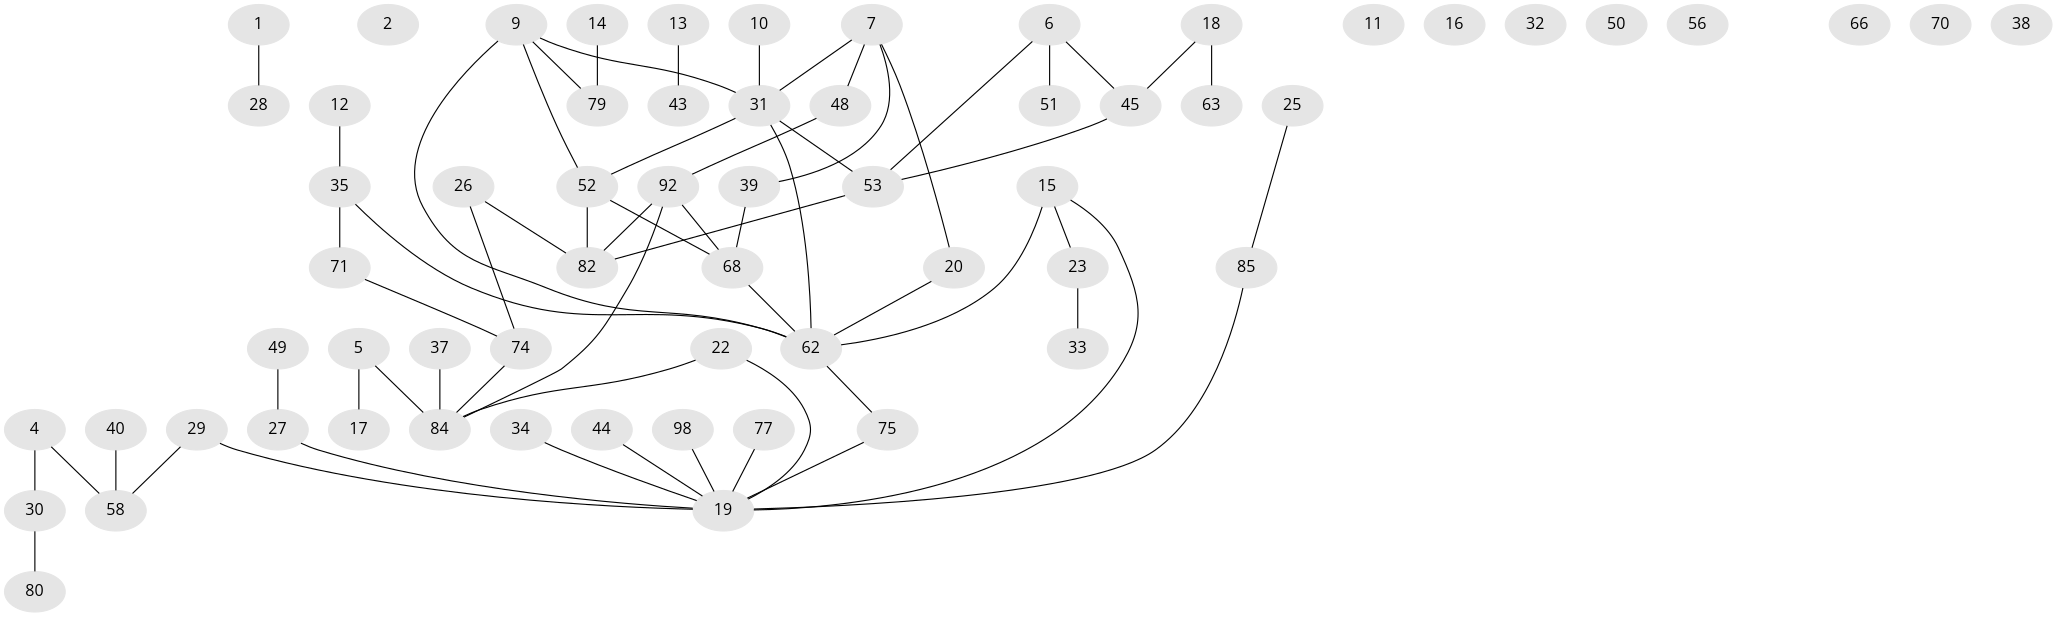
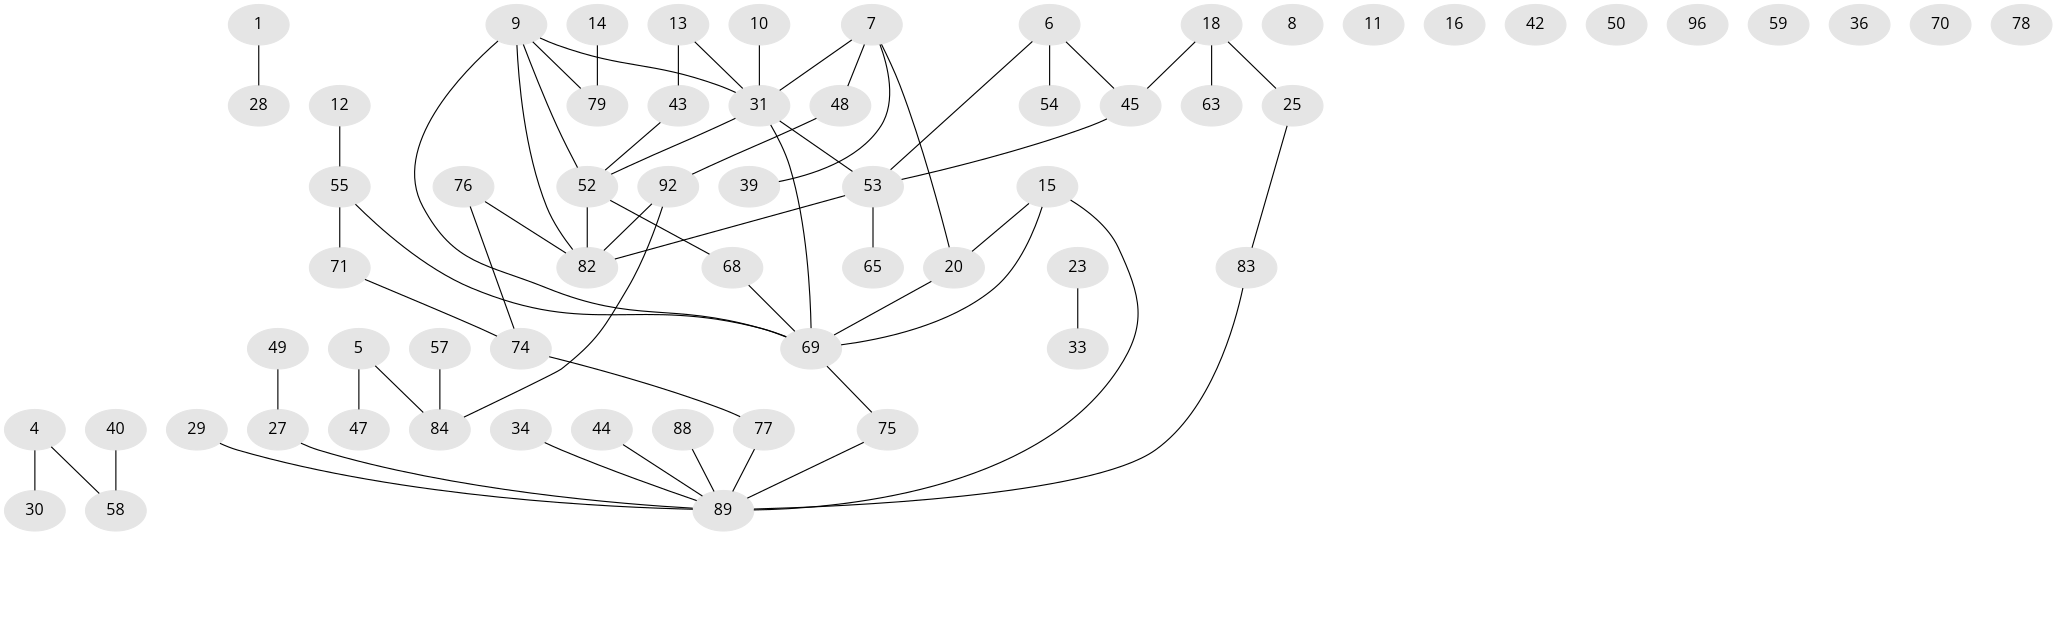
node "2": removed
node "8": added
node "32": label "32" -> "42"
node "56": label "56" -> "96"
node "59": added
node "66": label "66" -> "36"
node "38": label "38" -> "78"
edge "13" -- "31": added
edge "18" -- "25": added
node "51": label "51" -> "54"
edge "43" -- "52": added
edge "9" -- "82": added
node "35": label "35" -> "55"
node "26": label "26" -> "76"
edge "92" -- "68": removed
edge "15" -- "23": now "15" -- "20"
edge "39" -- "68": removed
node "65": added
node "85": label "85" -> "83"
node "37": label "37" -> "57"
node "22": removed
node "62": label "62" -> "69"
edge "74" -- "84": now "74" -- "77"
node "17": label "17" -> "47"
node "98": label "98" -> "88"
edge "29" -- "58": removed
node "19": label "19" -> "89"
node "80": removed
